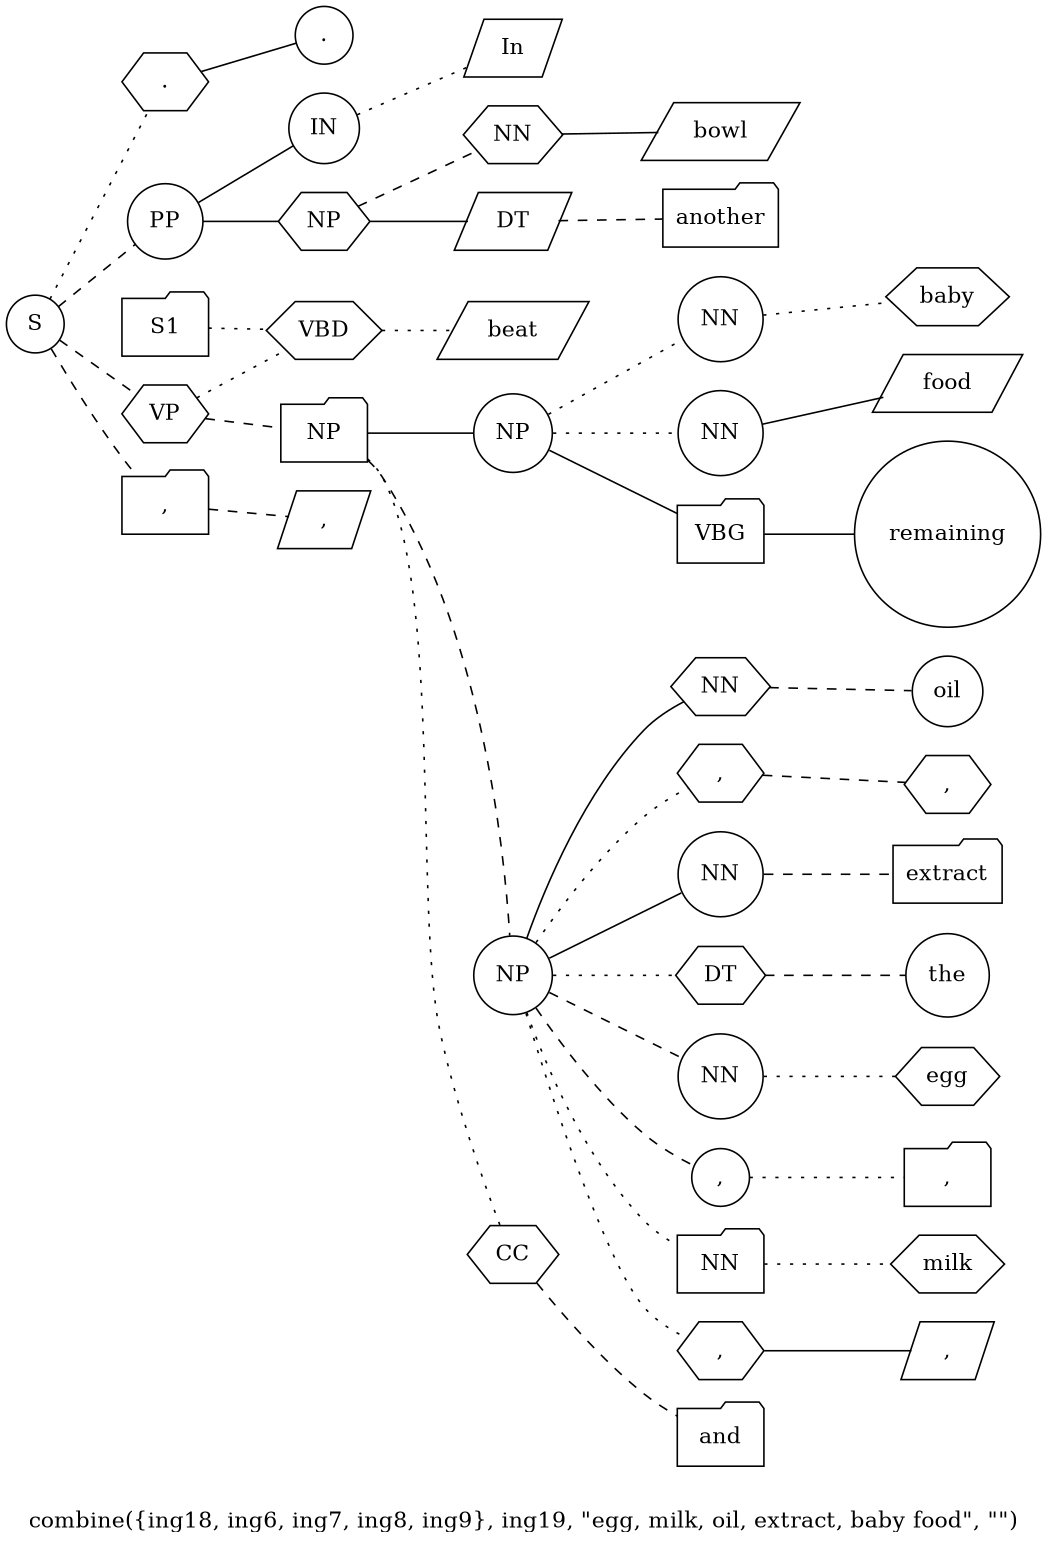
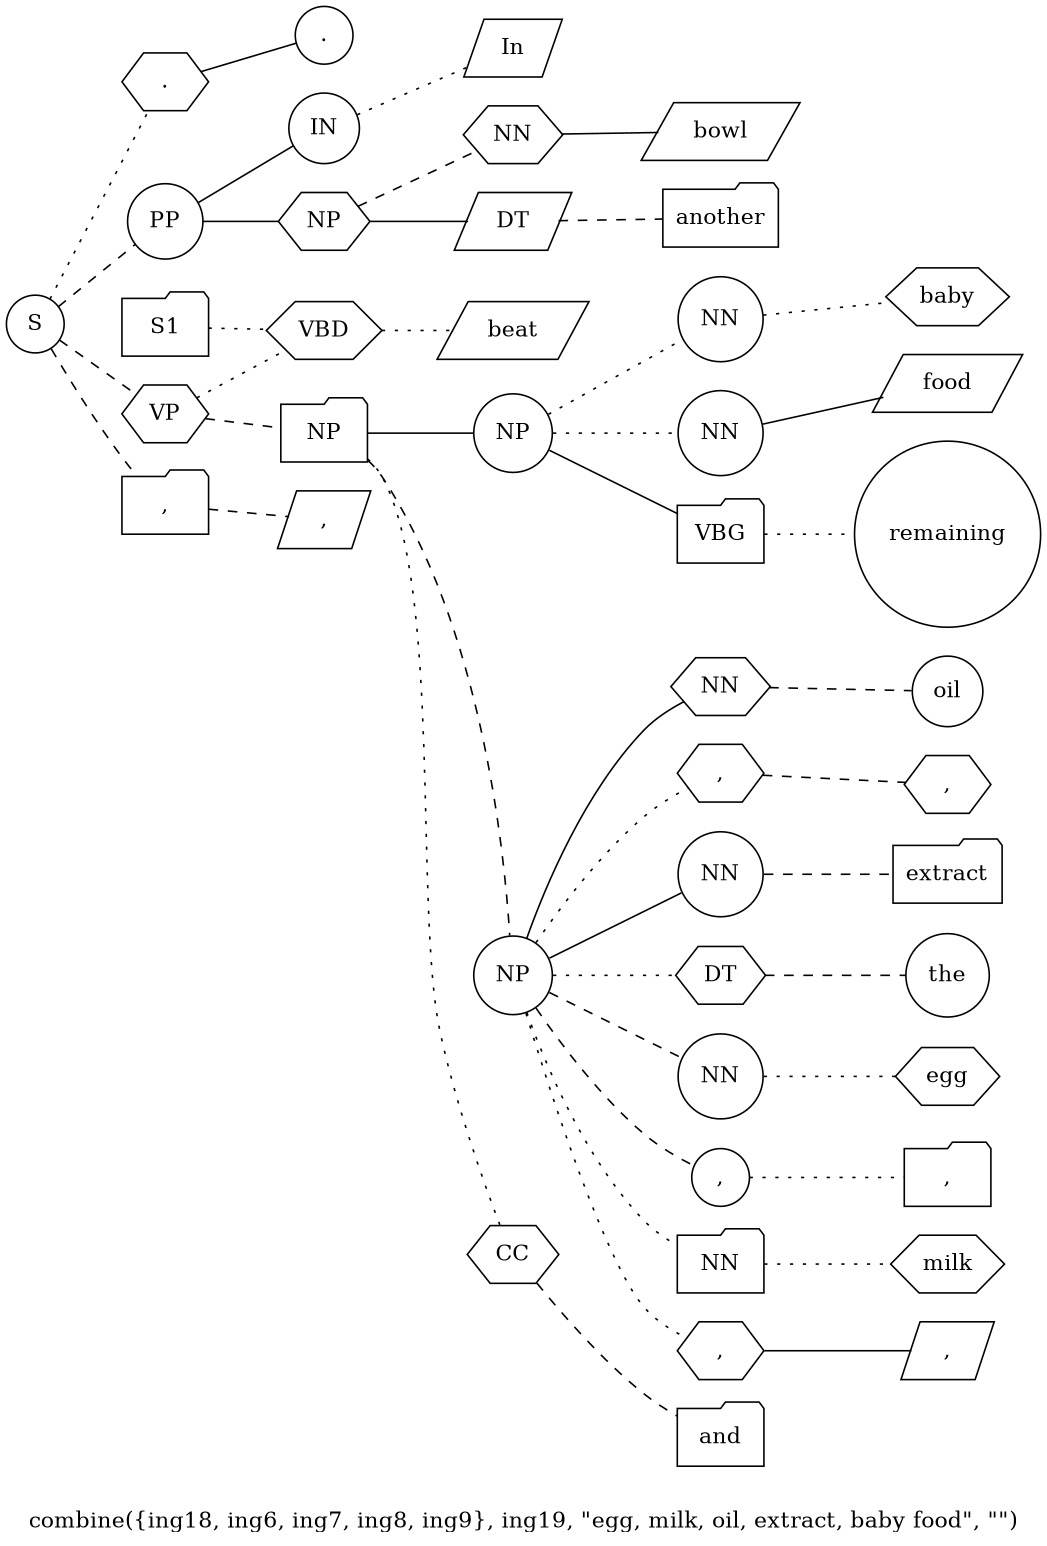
edge "VBG" -- "remaining": style solid -> dotted
